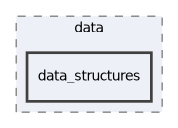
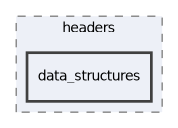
cluster "data": label "data" -> "headers"
